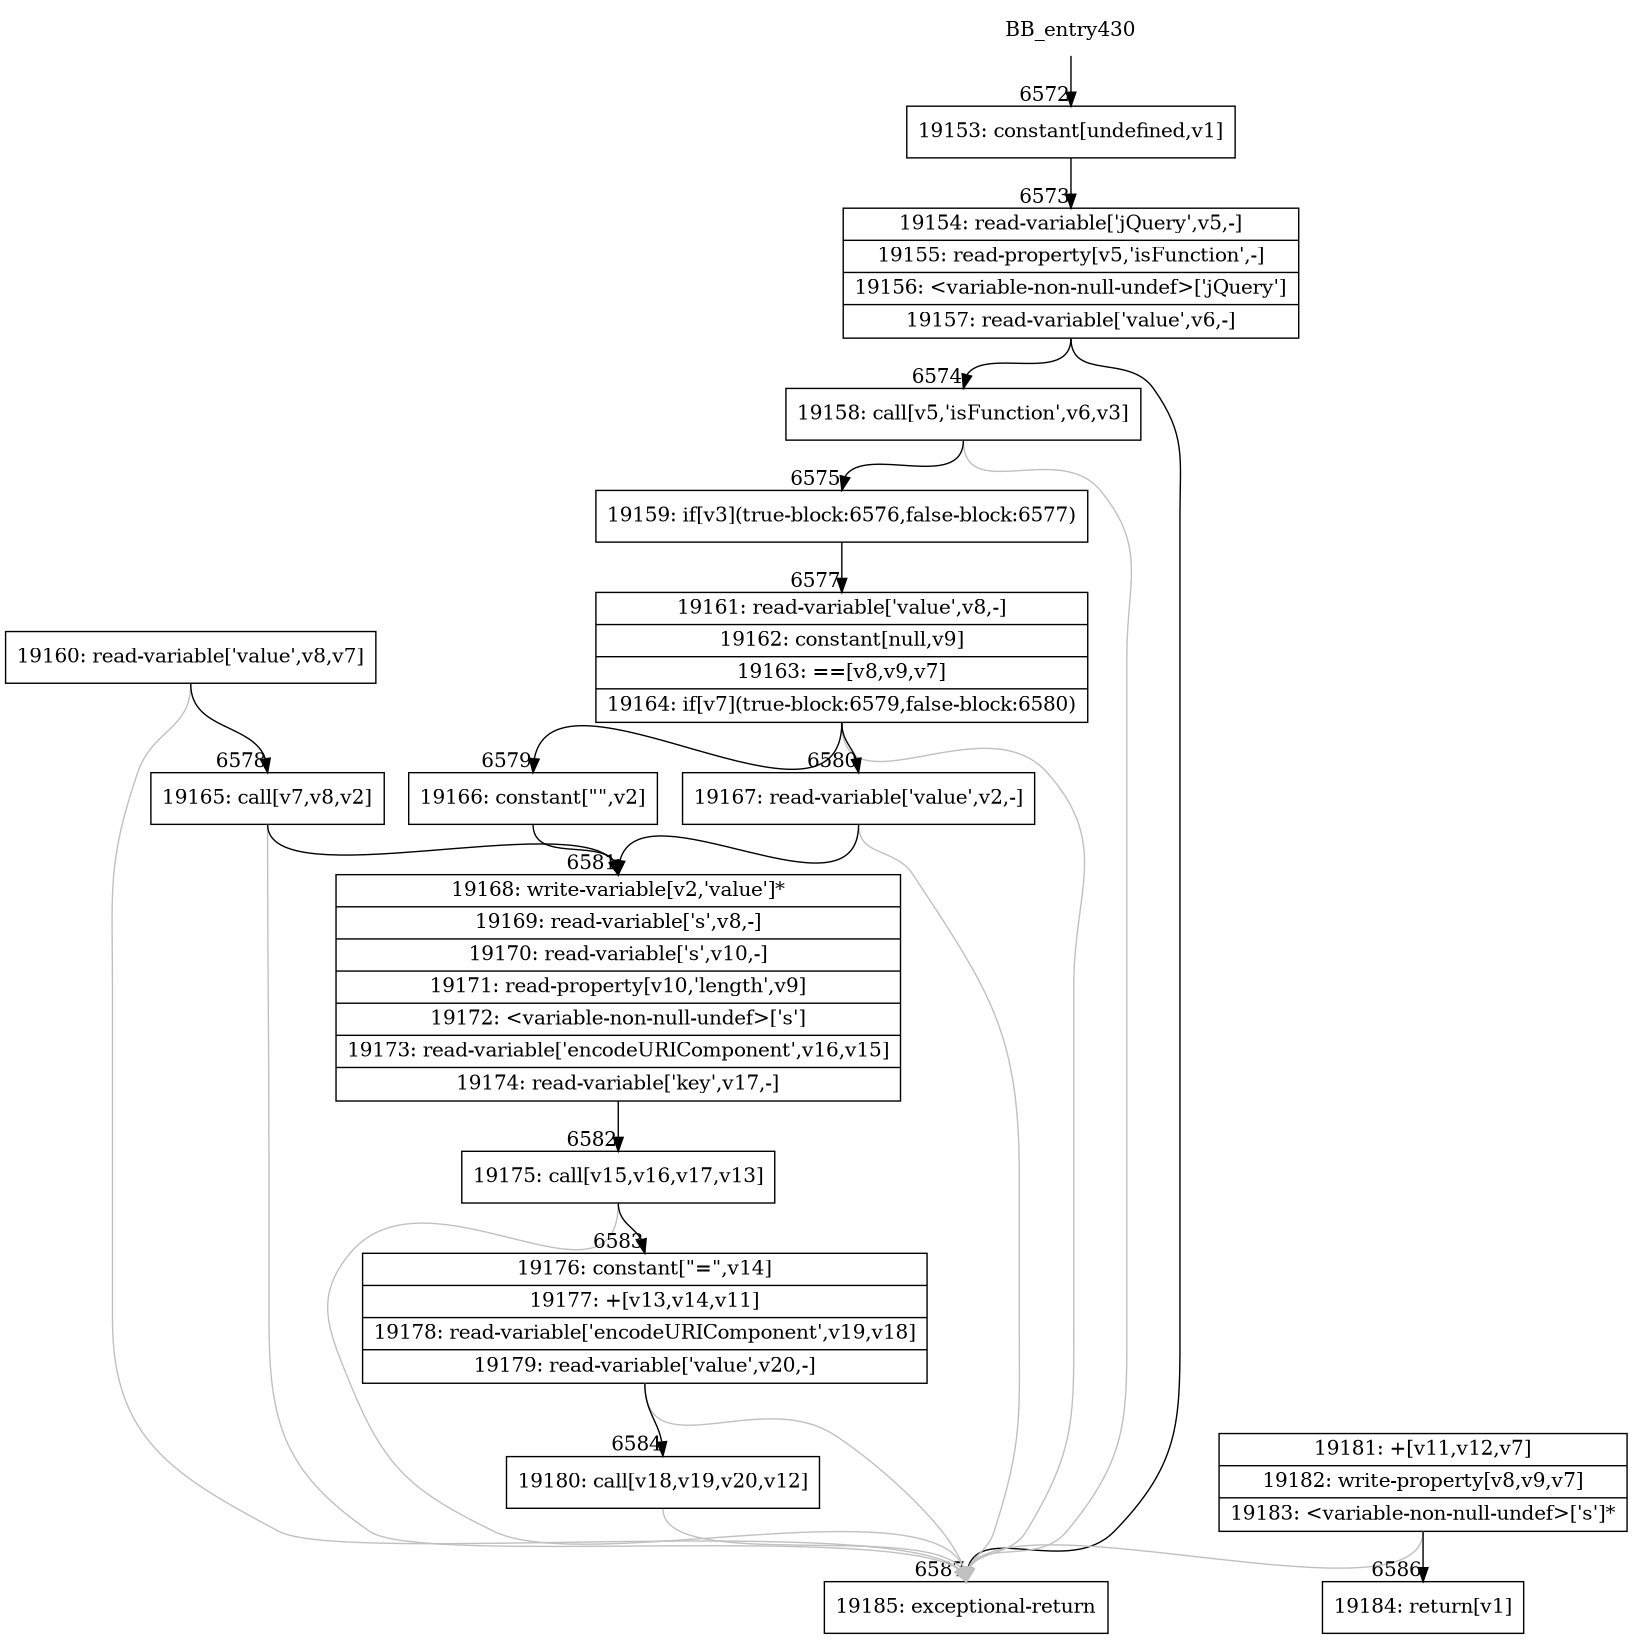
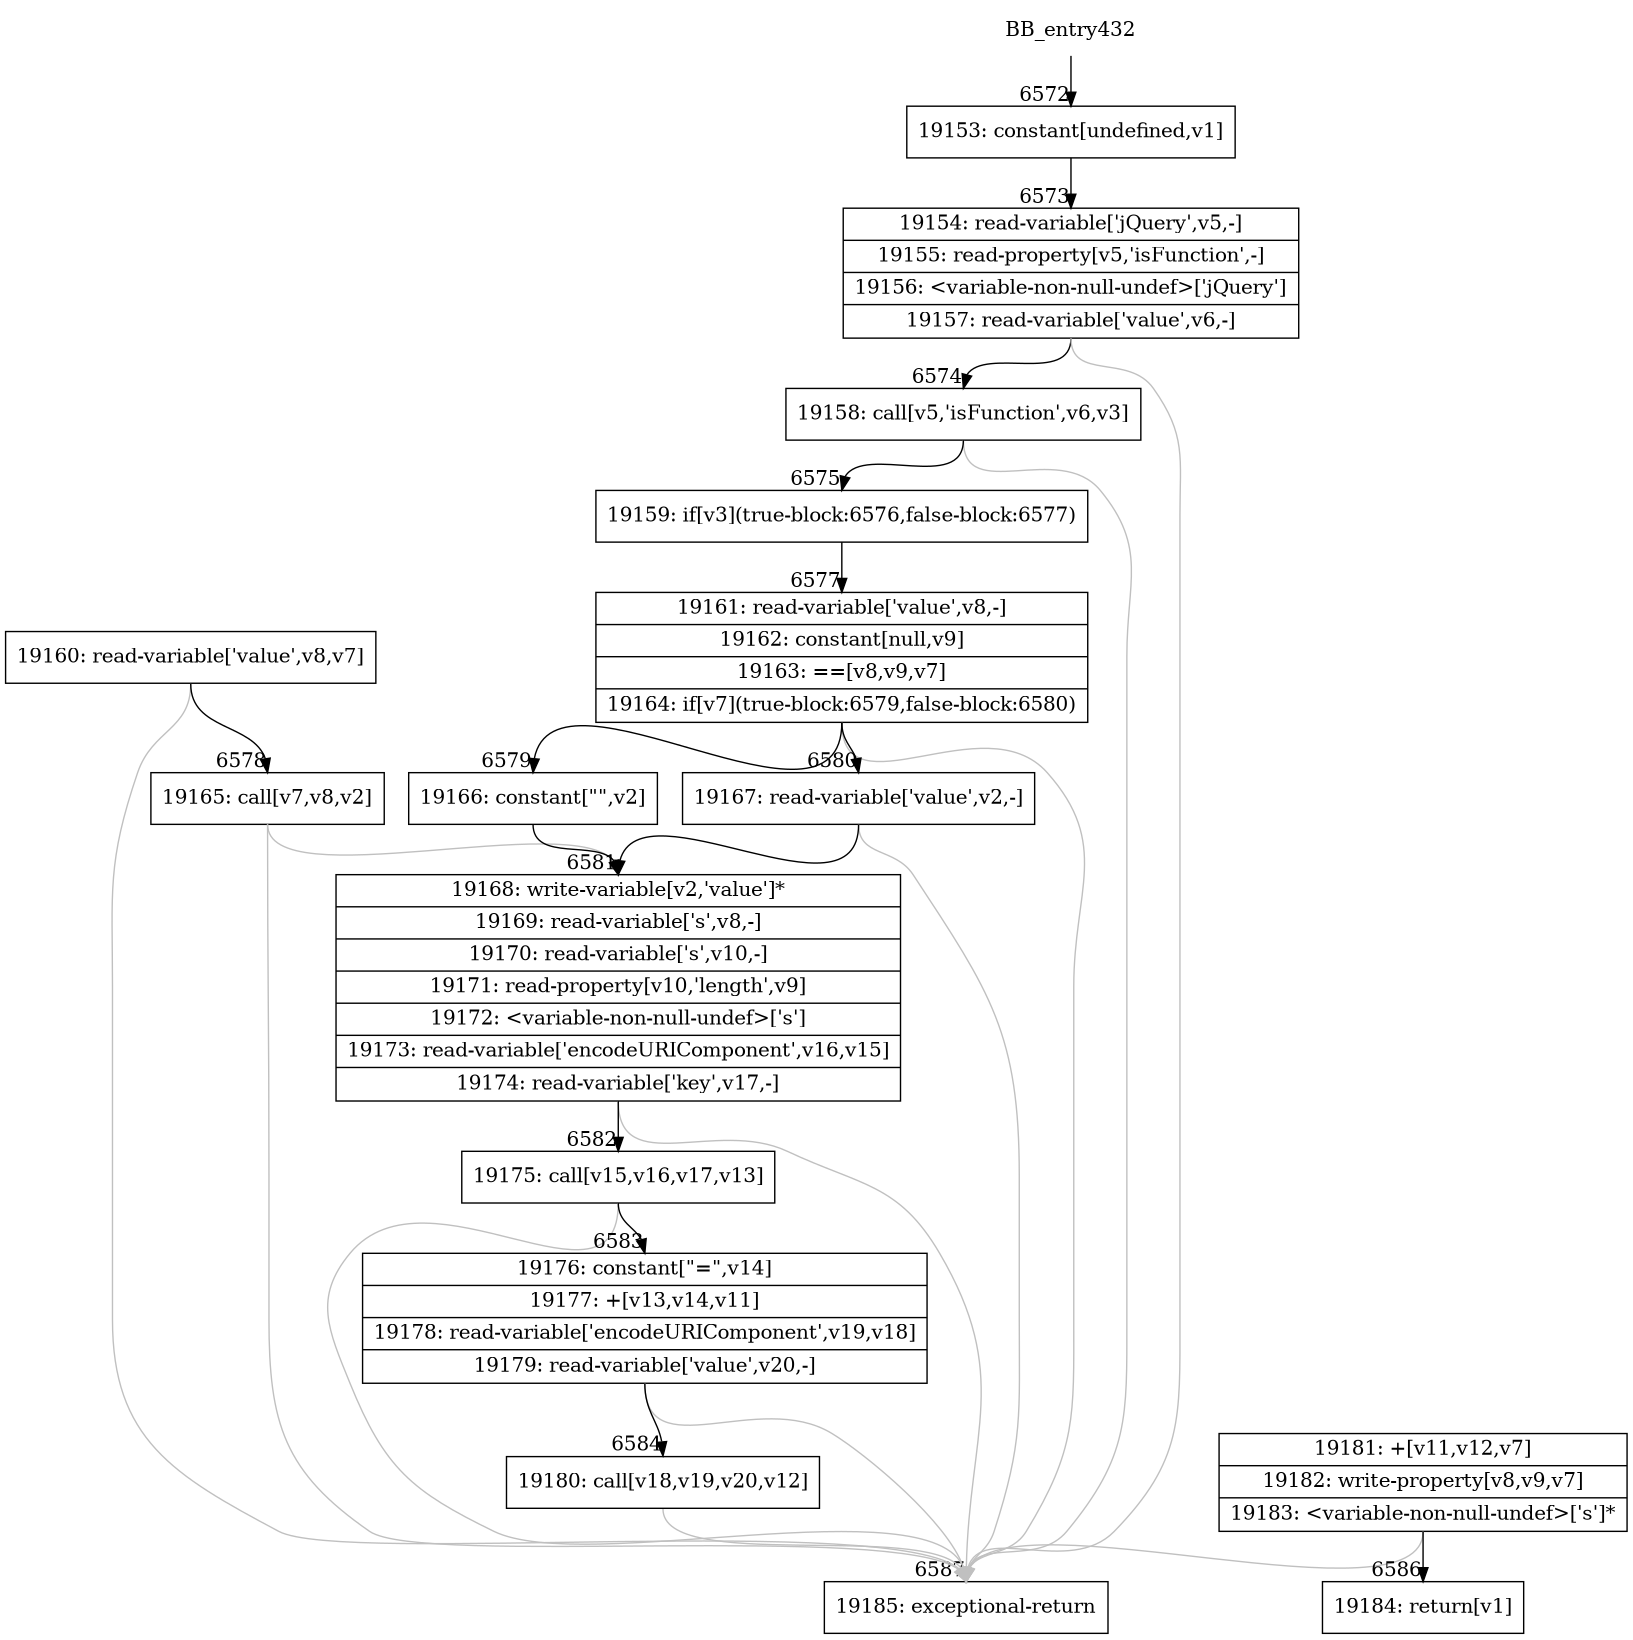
node "BB_entry430": label "BB_entry430" -> "BB_entry432"
edge "19165: call[v7,v8,v2]" -> "19168: write-variable[v2,'value']*": color black -> gray
edge "19154: read-variable['jQuery',v5,-]" -> "19185: exceptional-return": color black -> gray
edge "19168: write-variable[v2,'value']*" -> "19185: exceptional-return": added
